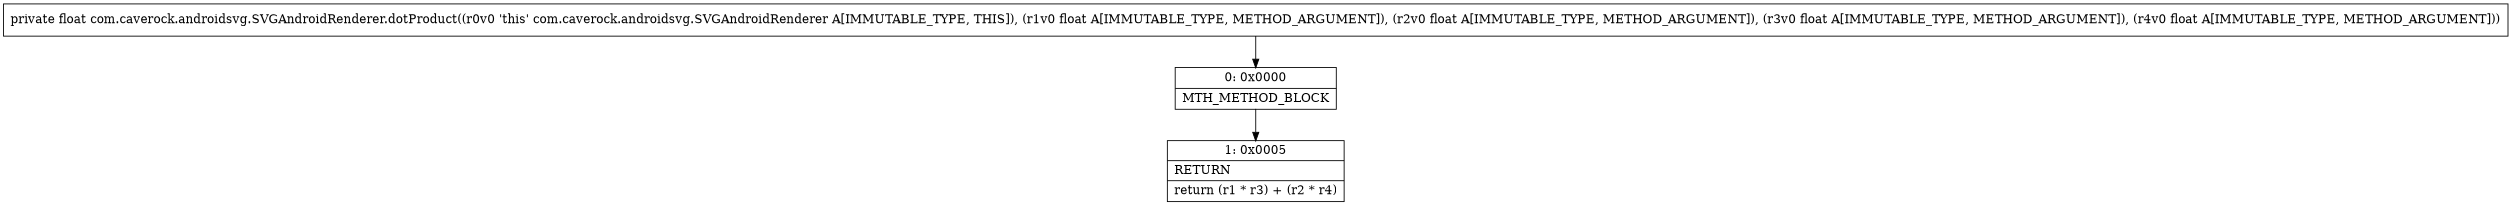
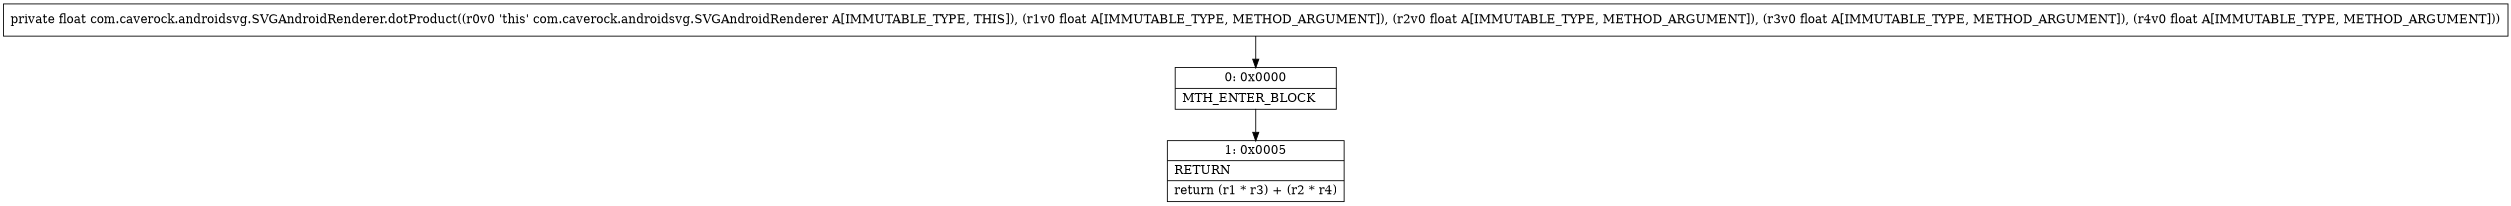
node "0: 0x0000": text "MTH_METHOD_BLOCK" -> "MTH_ENTER_BLOCK"
